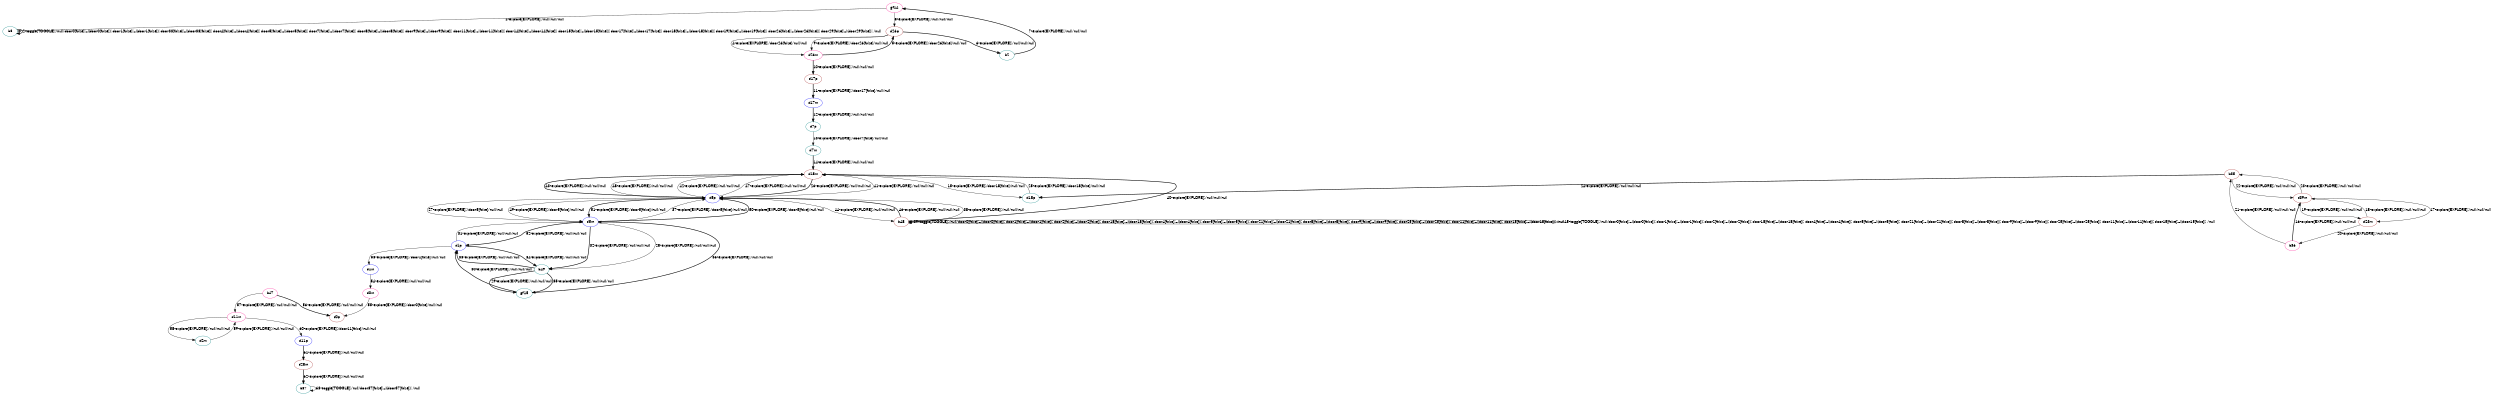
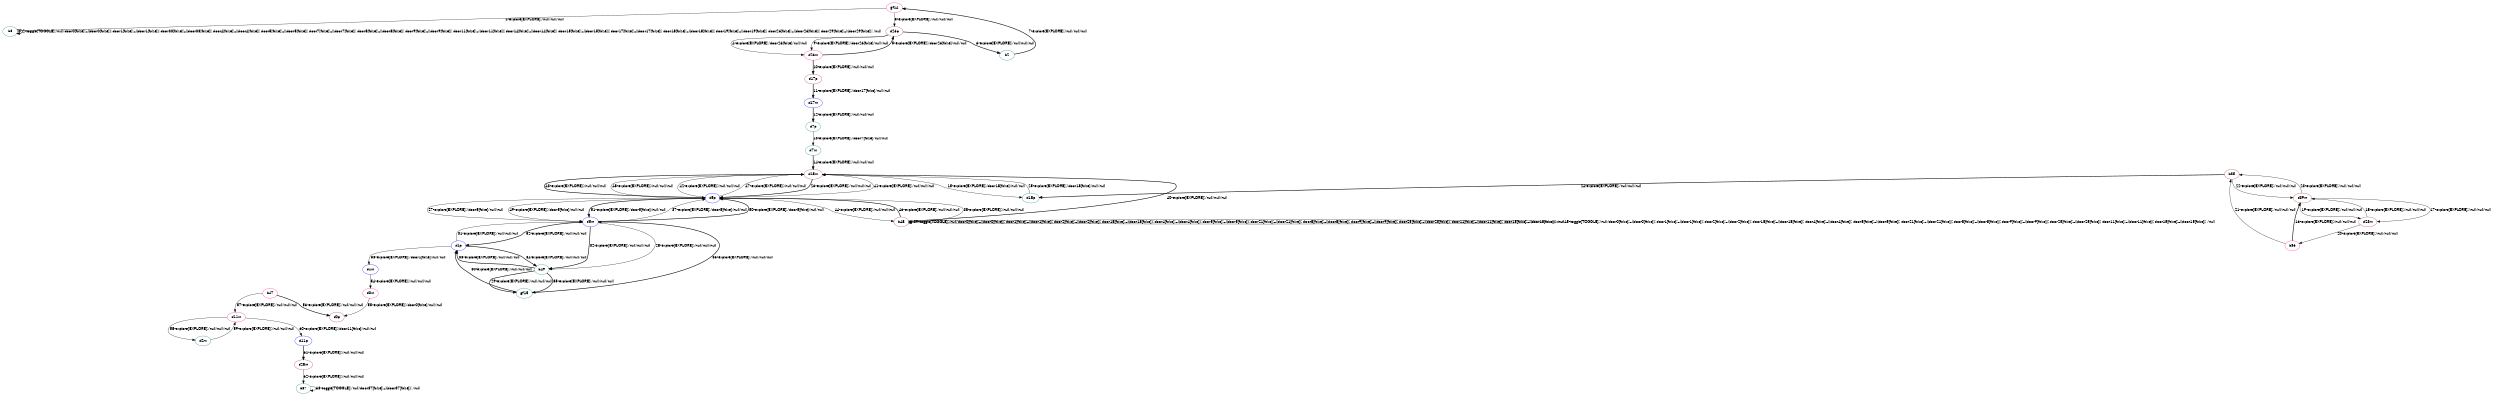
edge "d28m" -> "b37": style bold -> solid
